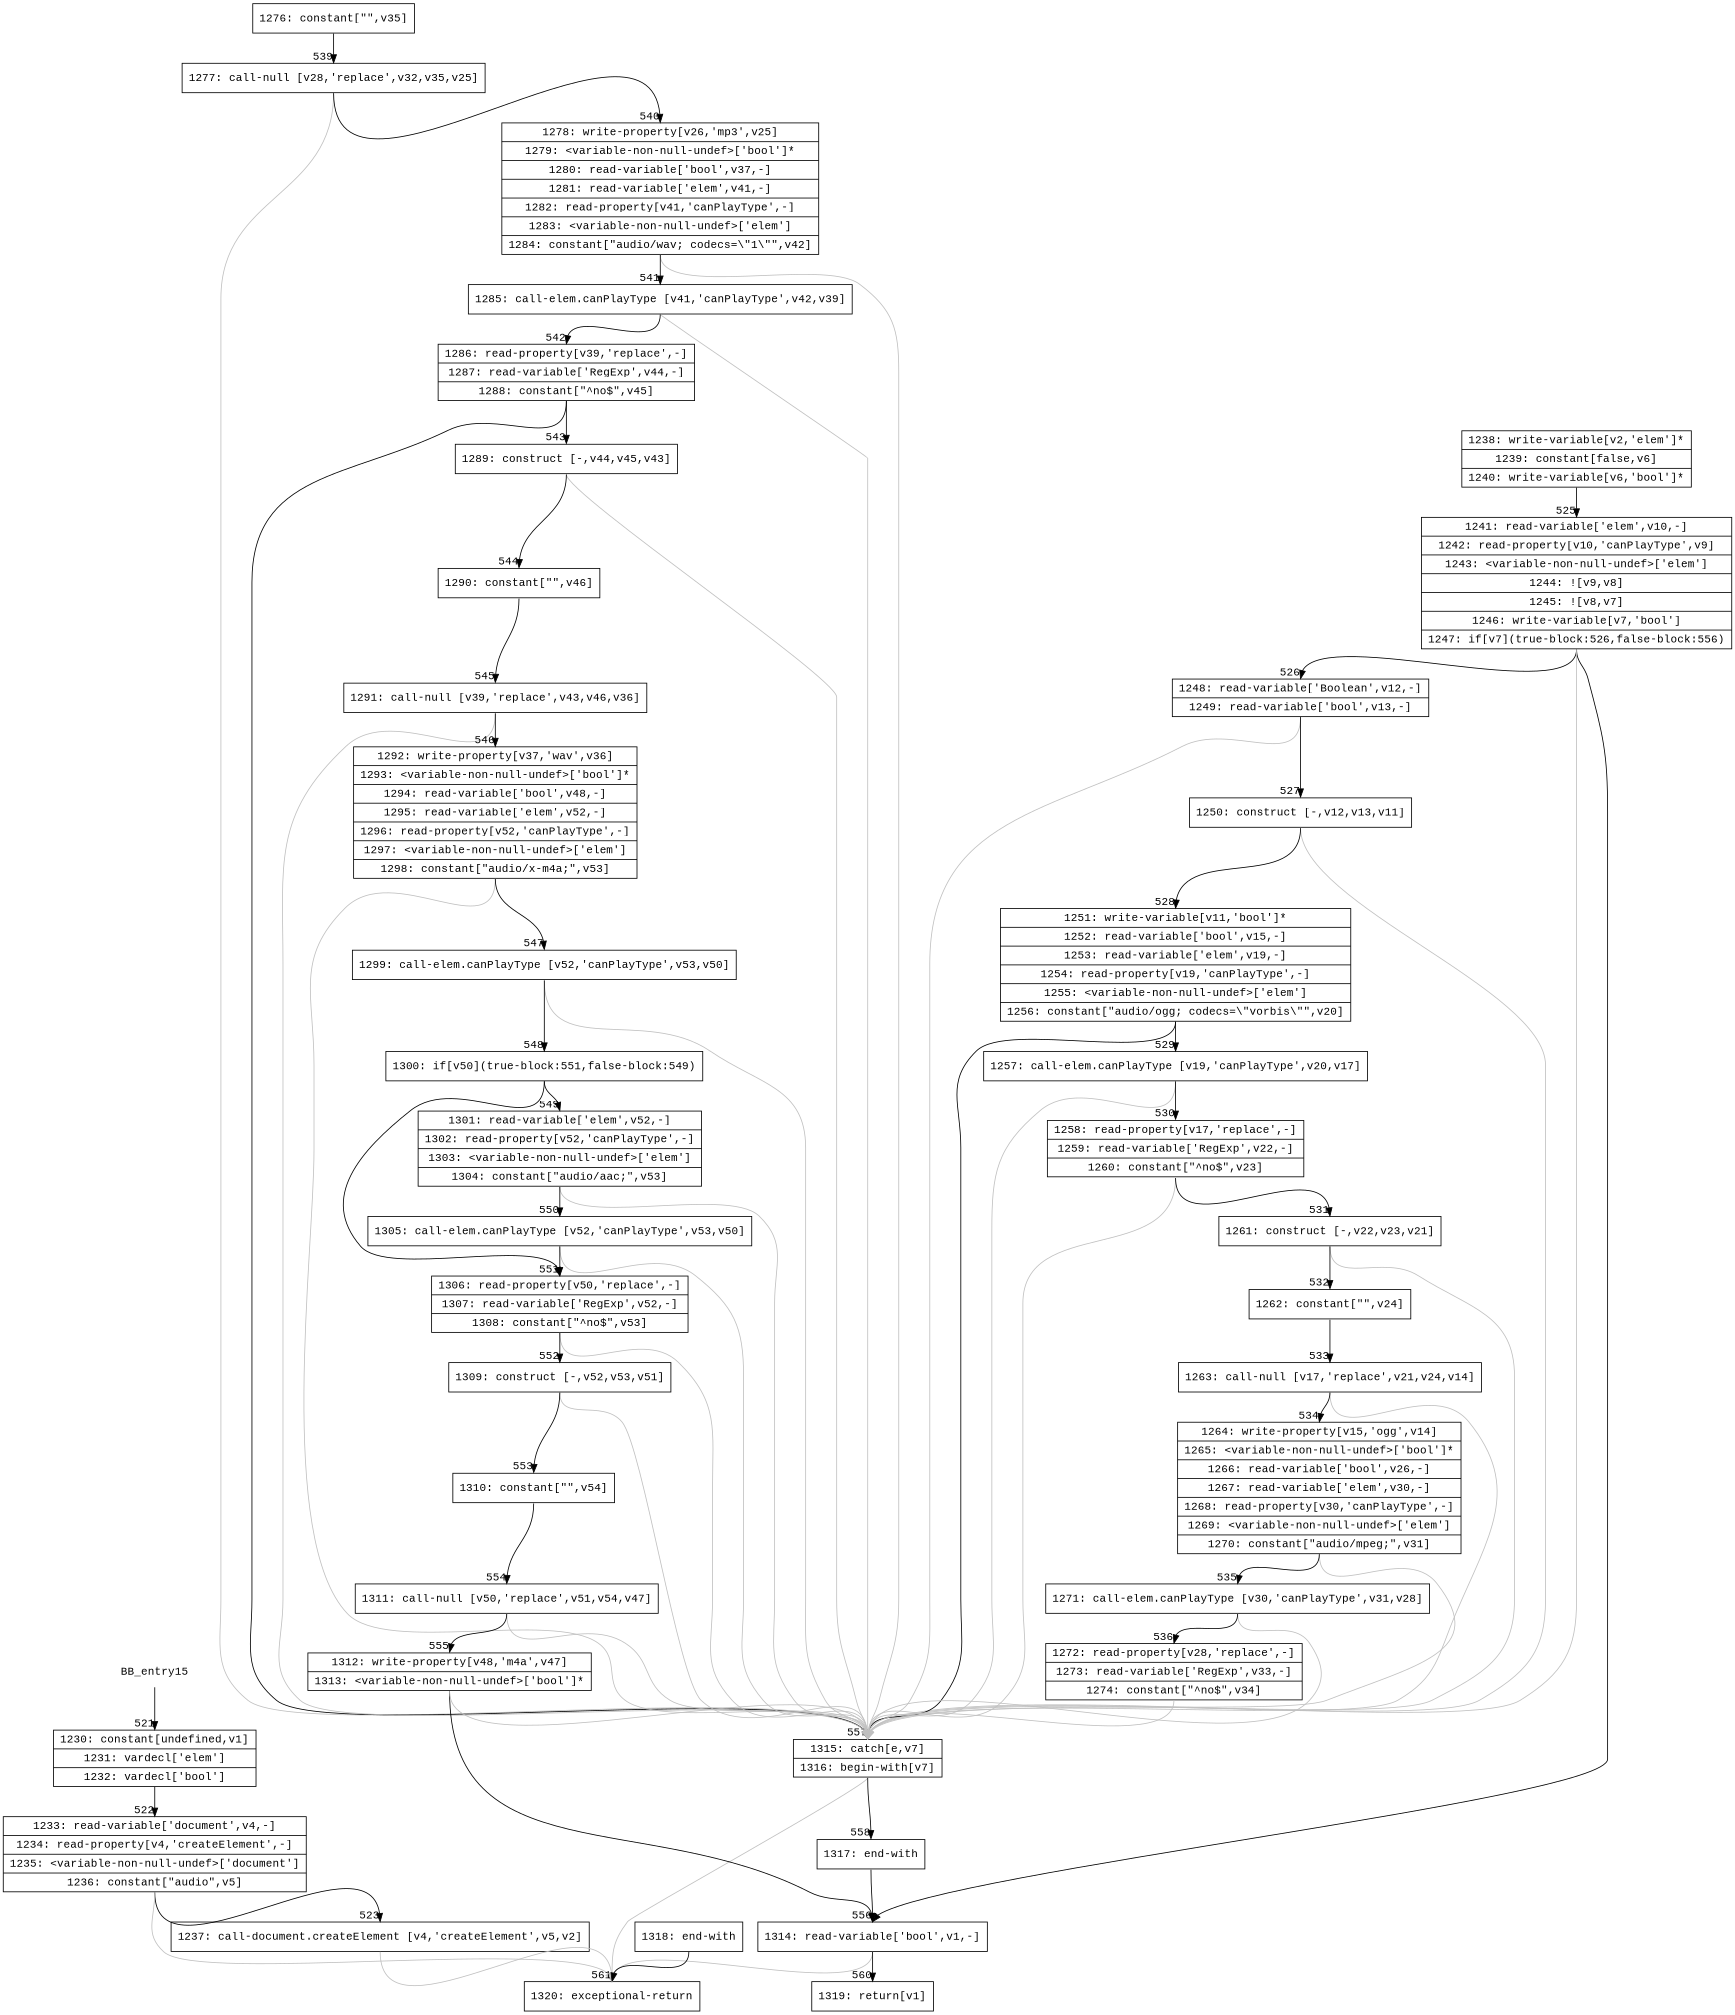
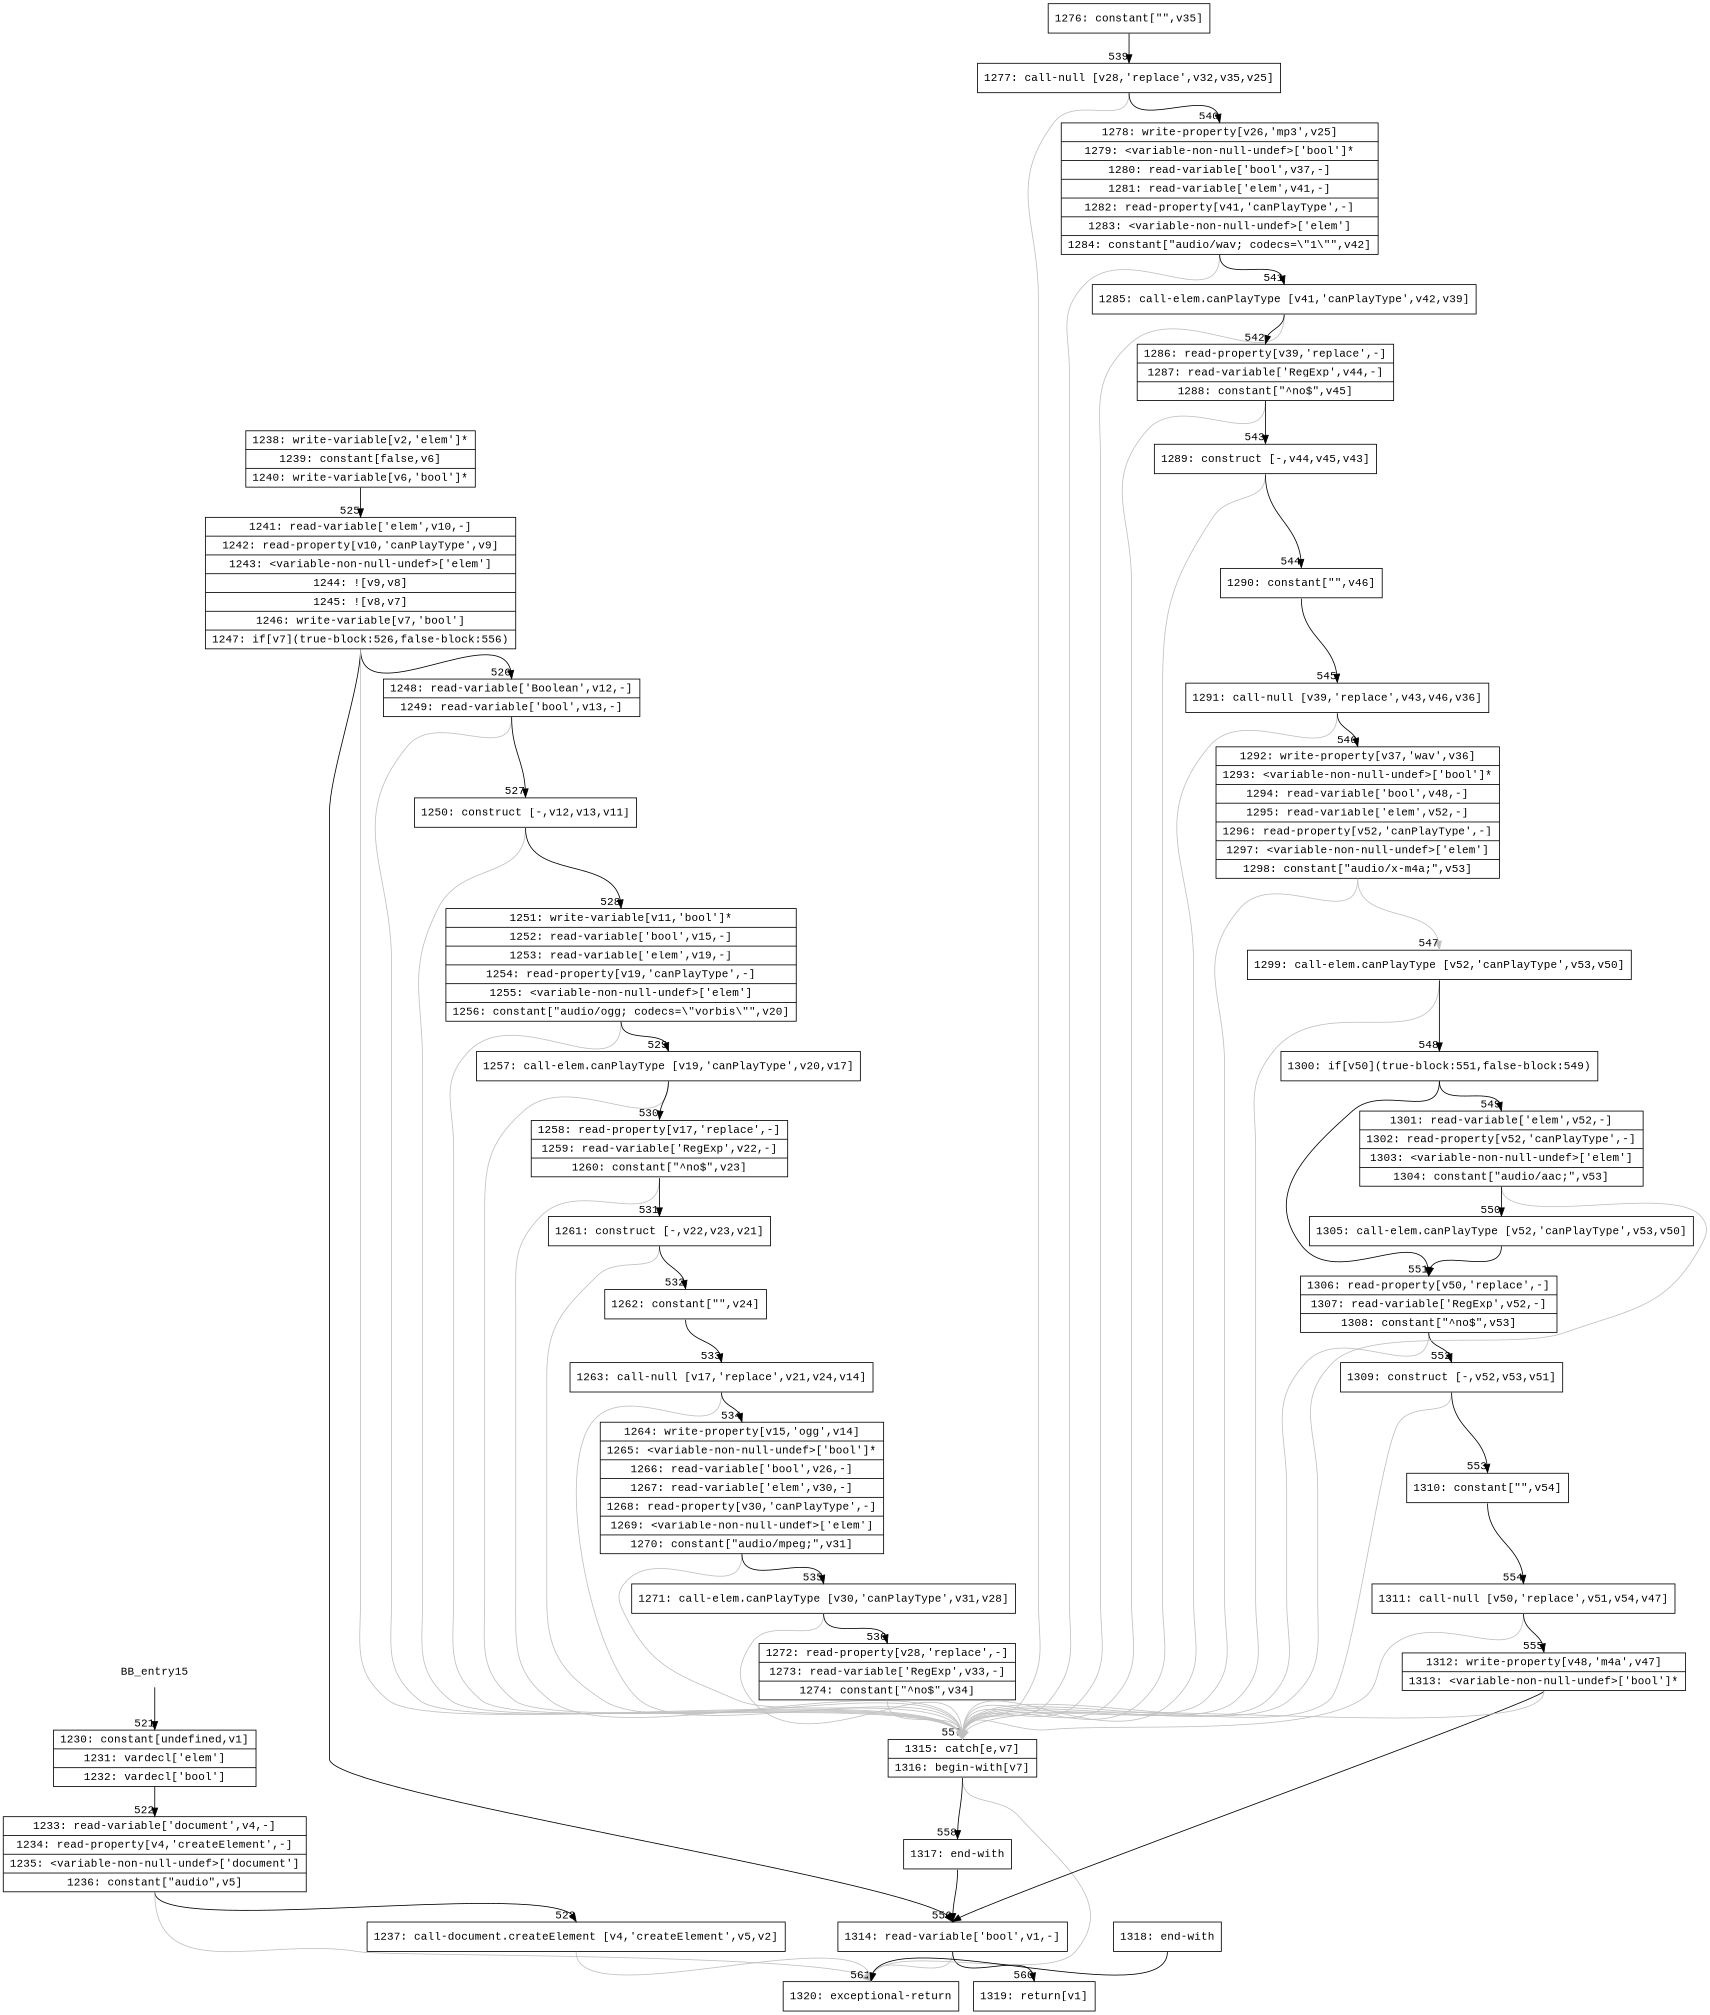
edge "1292: write-property[v37,'wav',v36]" -> "1299: call-elem.canPlayType [v52,'canPlayType',v53,v50]": color black -> gray
edge "1286: read-property[v39,'replace',-]" -> "1315: catch[e,v7]": color black -> gray
edge "1251: write-variable[v11,'bool']*" -> "1315: catch[e,v7]": color black -> gray
edge "1305: call-elem.canPlayType [v52,'canPlayType',v53,v50]" -> "1315: catch[e,v7]": removed
